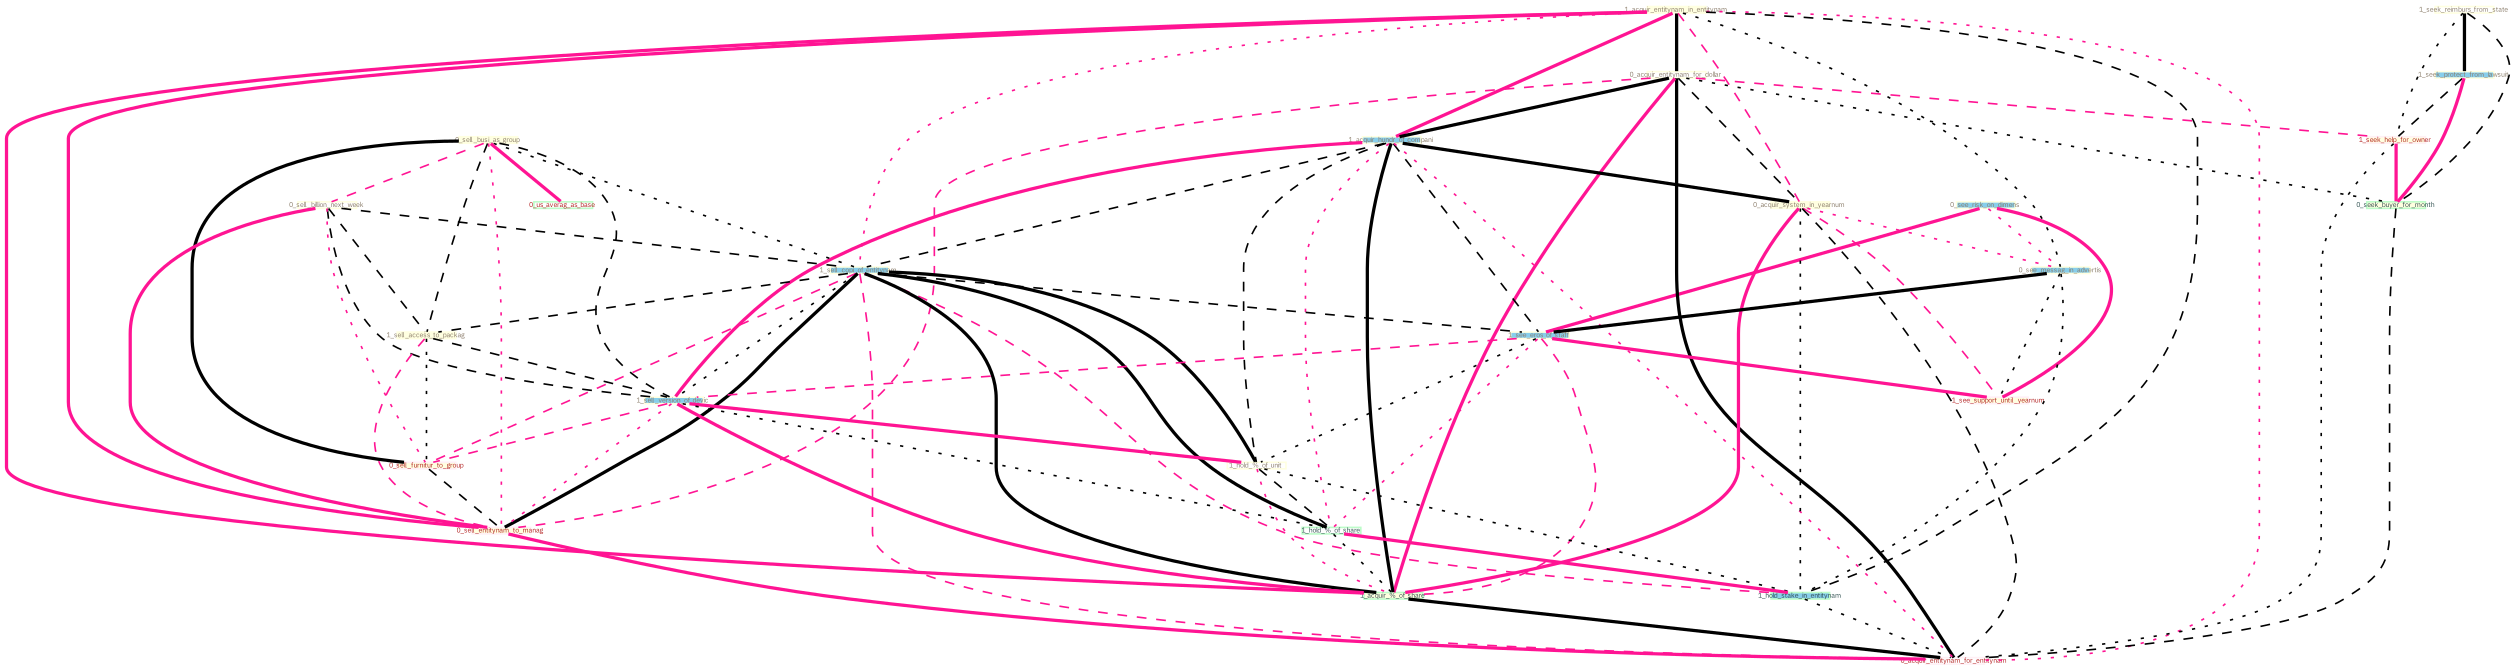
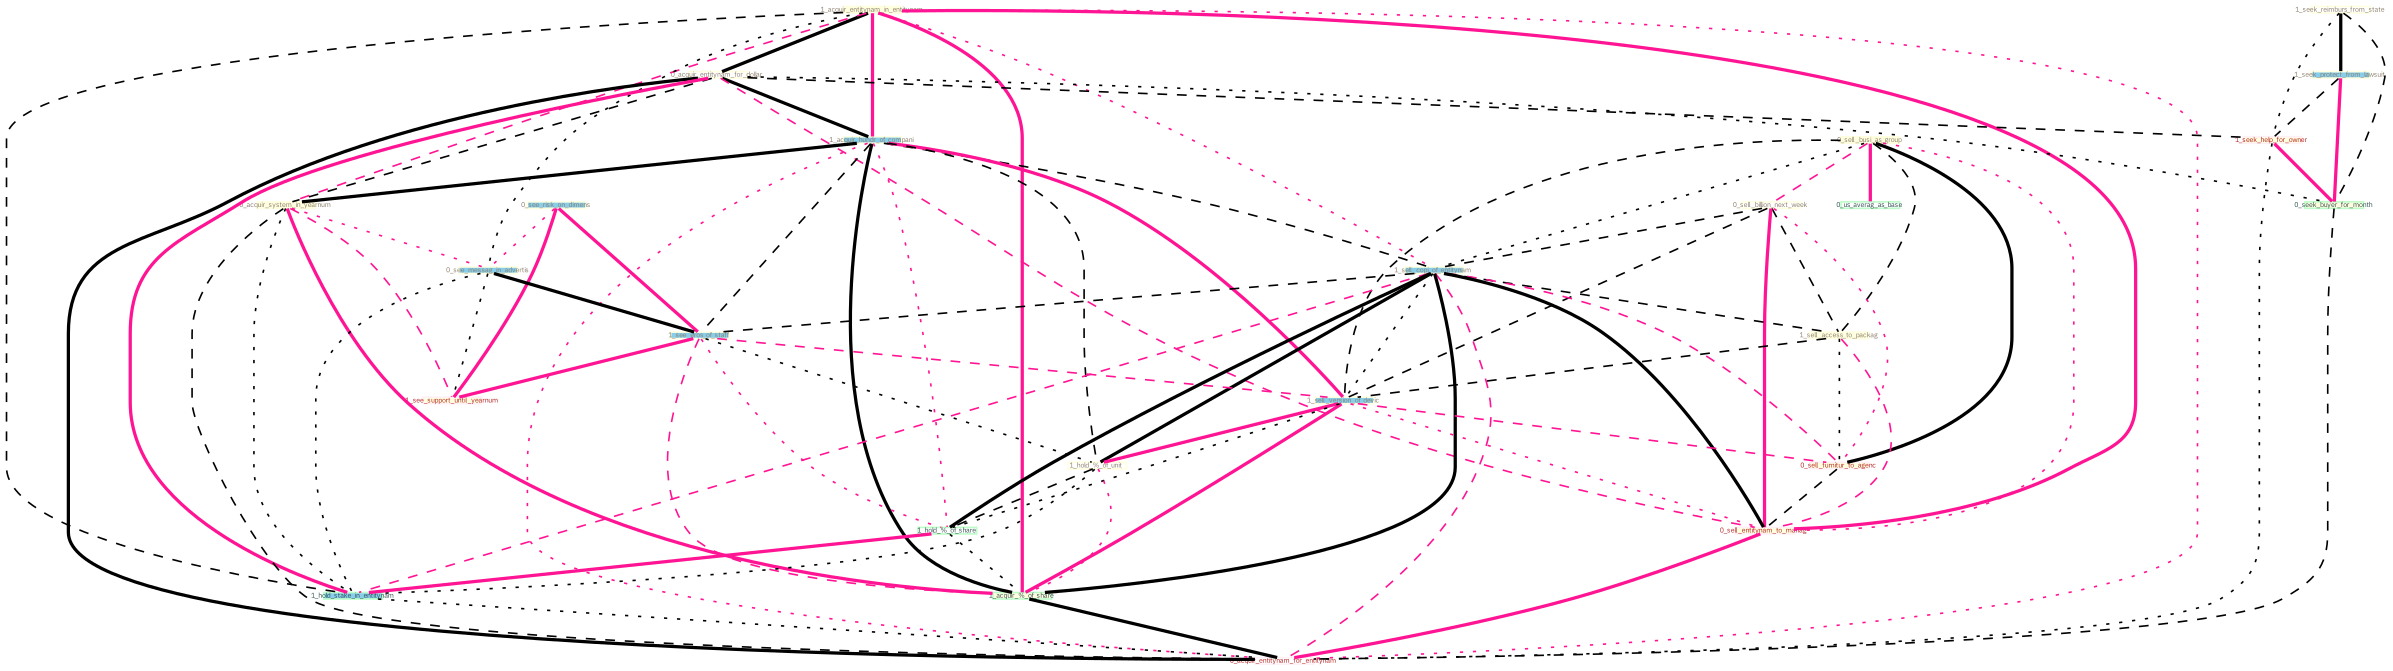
edge "0_acquir_entitynam_for_dollar" -- "1_seek_help_for_owner": color deeppink -> black
node "0_us_averag_as_base": fontcolor #b22222 -> #2f4f4f
edge "0_acquir_entitynam_for_dollar" -- "1_acquir_%_of_share": now "0_acquir_entitynam_for_dollar" -- "1_hold_stake_in_entitynam"
node "0_sell_furnitur_to_group": label "0_sell_furnitur_to_group" -> "0_sell_furnitur_to_agenc"
